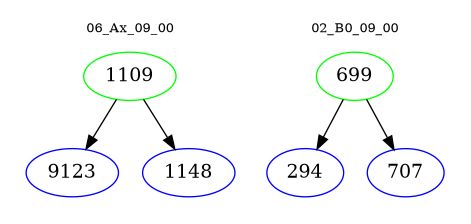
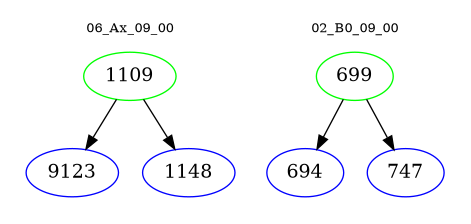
node "294": label "294" -> "694"
node "707": label "707" -> "747"
